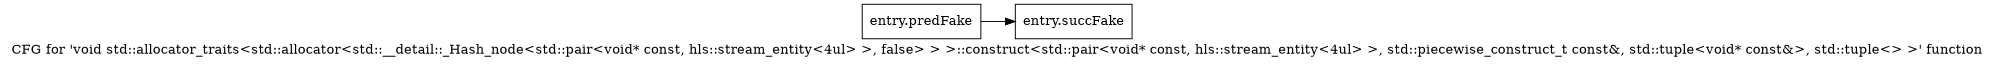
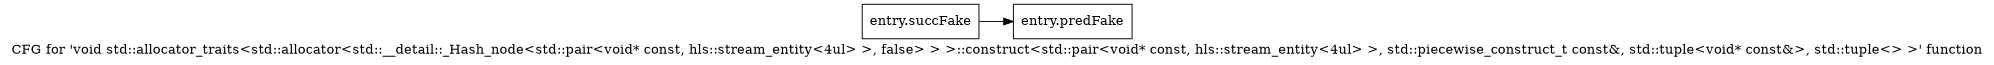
edge "entry.predFake" -> "entry.succFake": reversed
